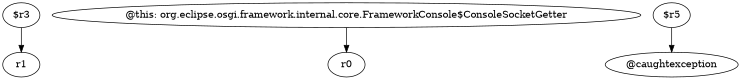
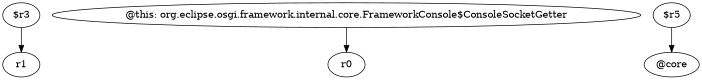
node "@caughtexception": label "@caughtexception" -> "@core"
